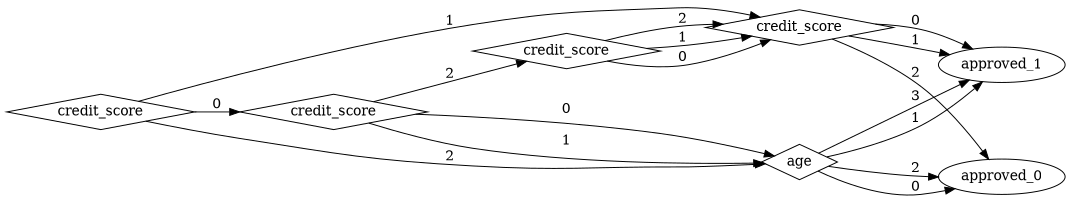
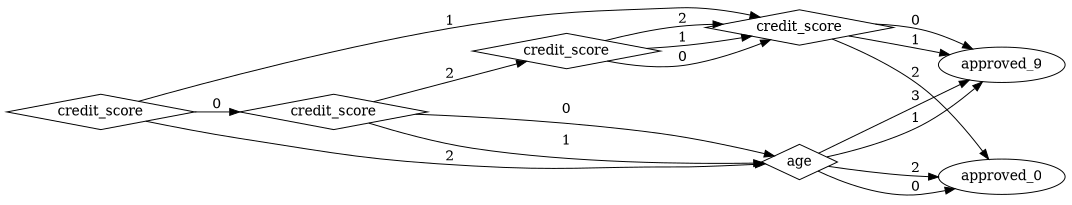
node "approved_1": label "approved_1" -> "approved_9"
